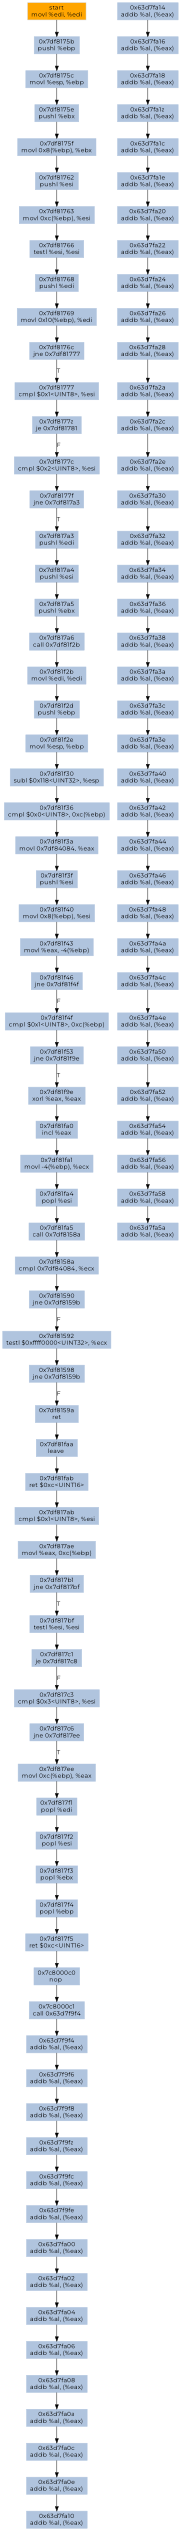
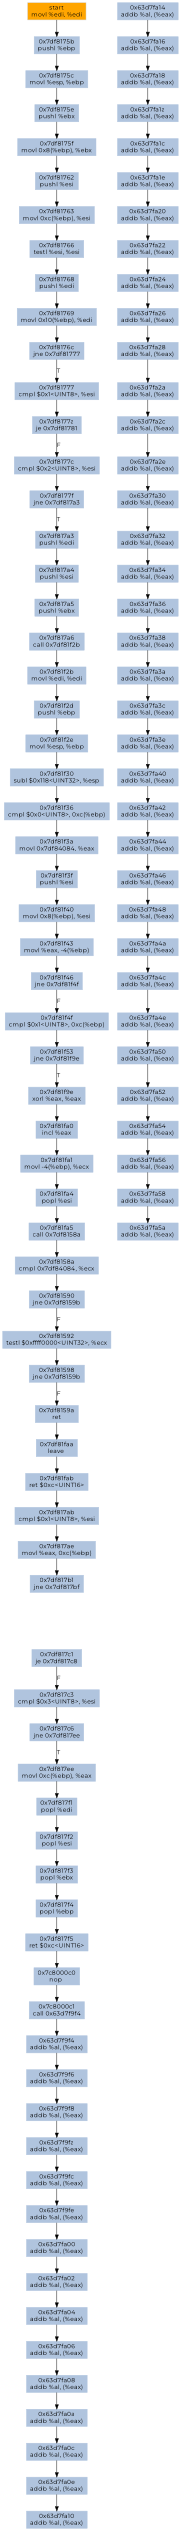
node "0x7df817bf testl %esi, %esi": removed
